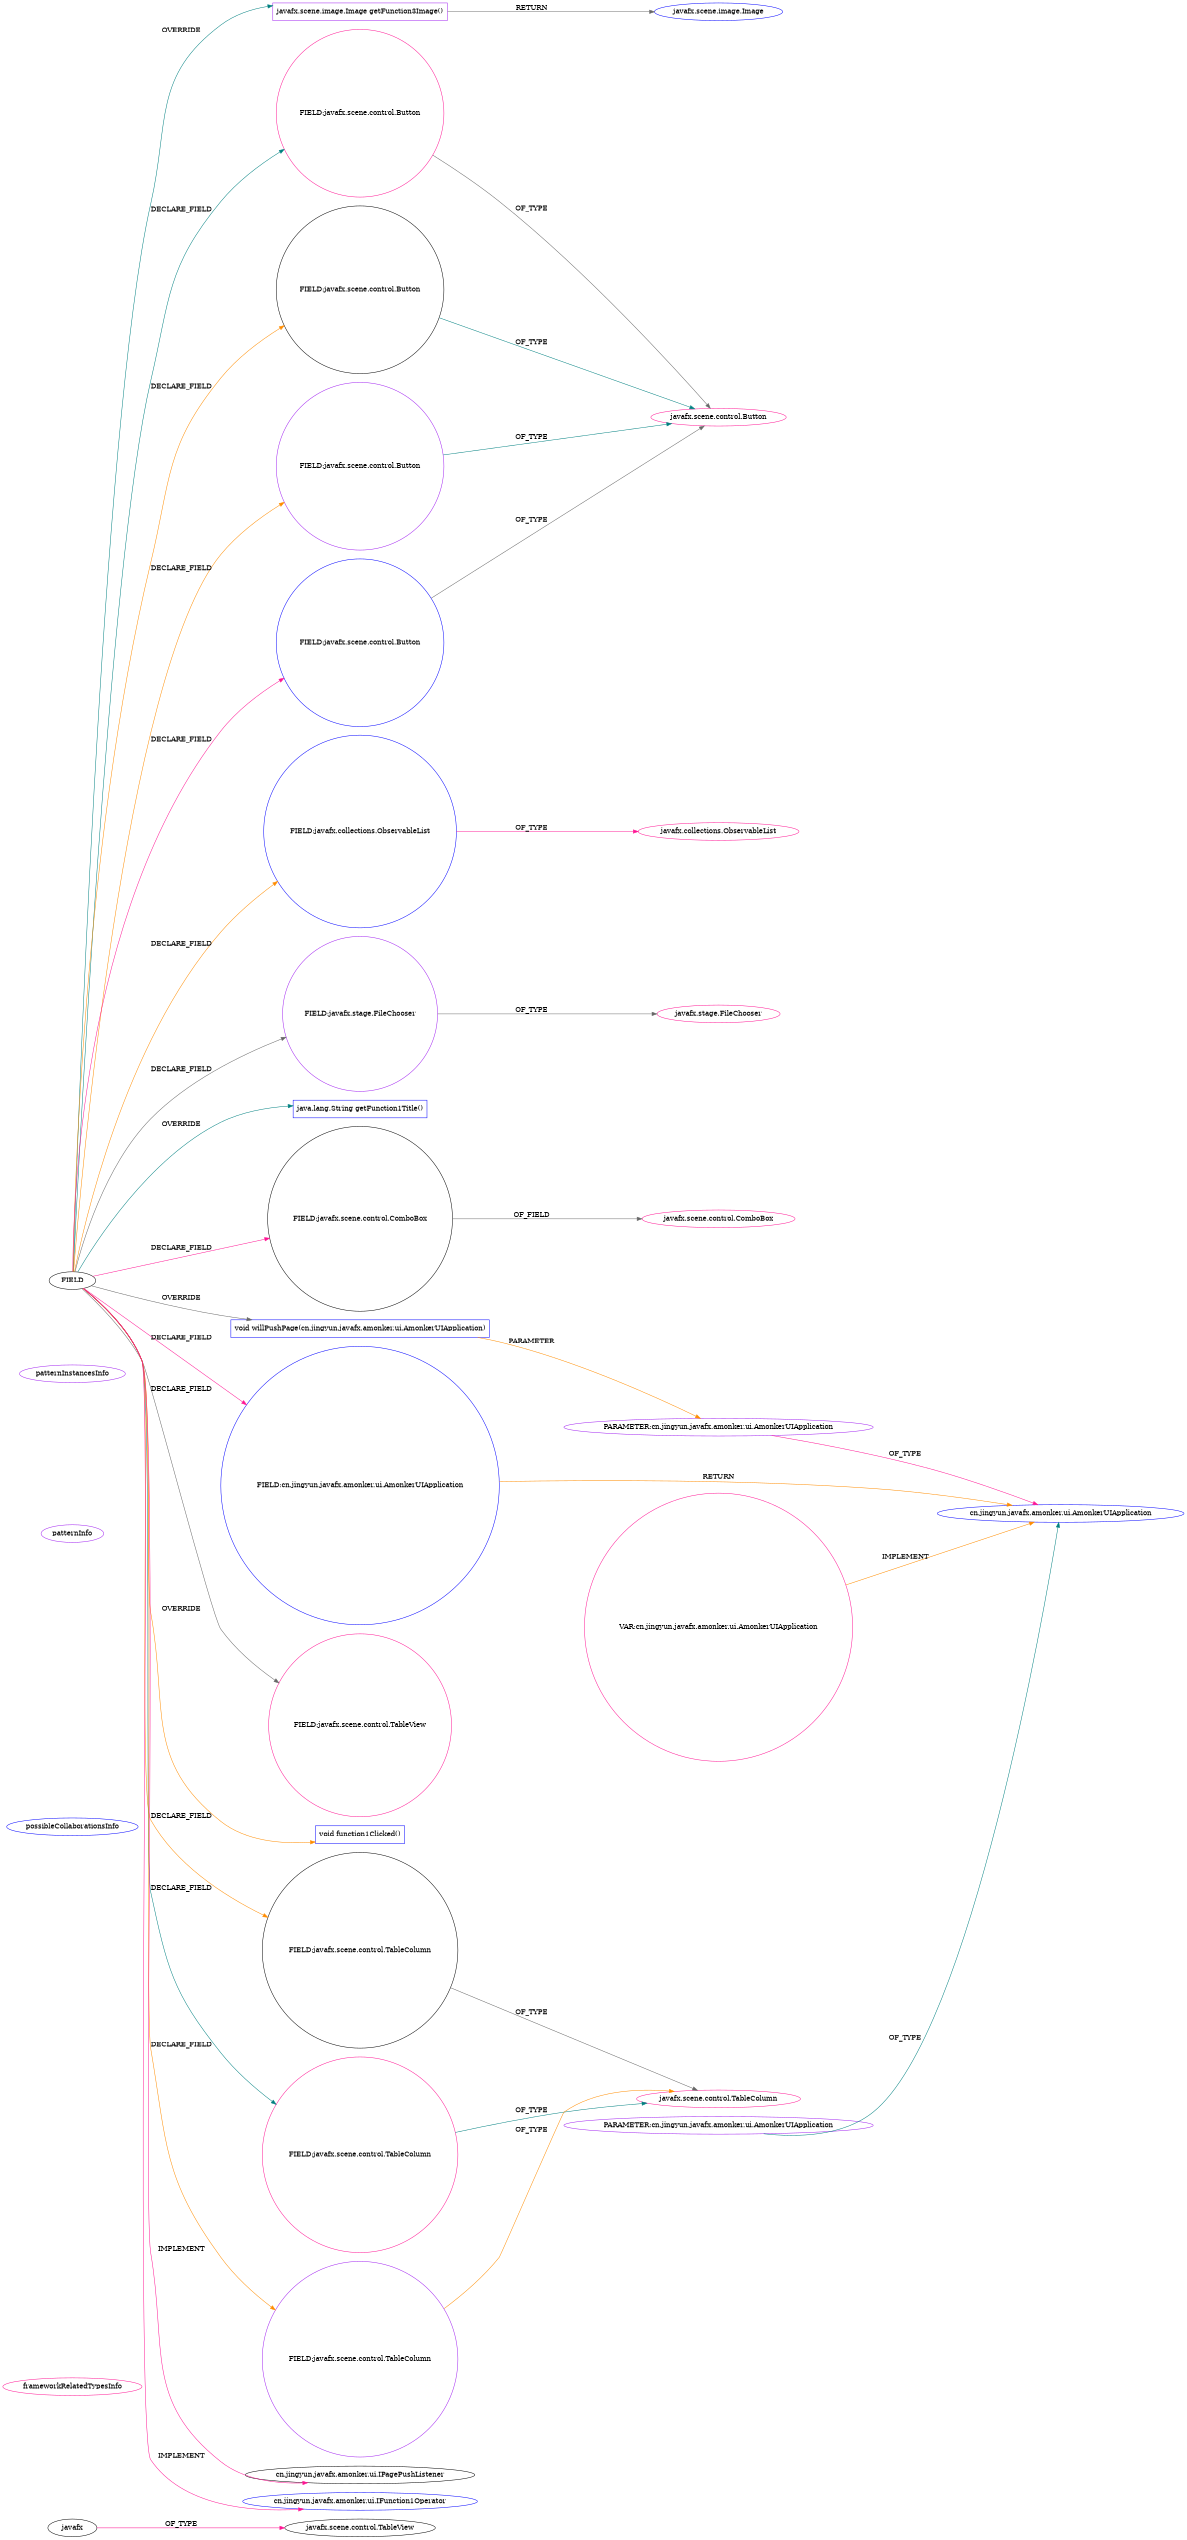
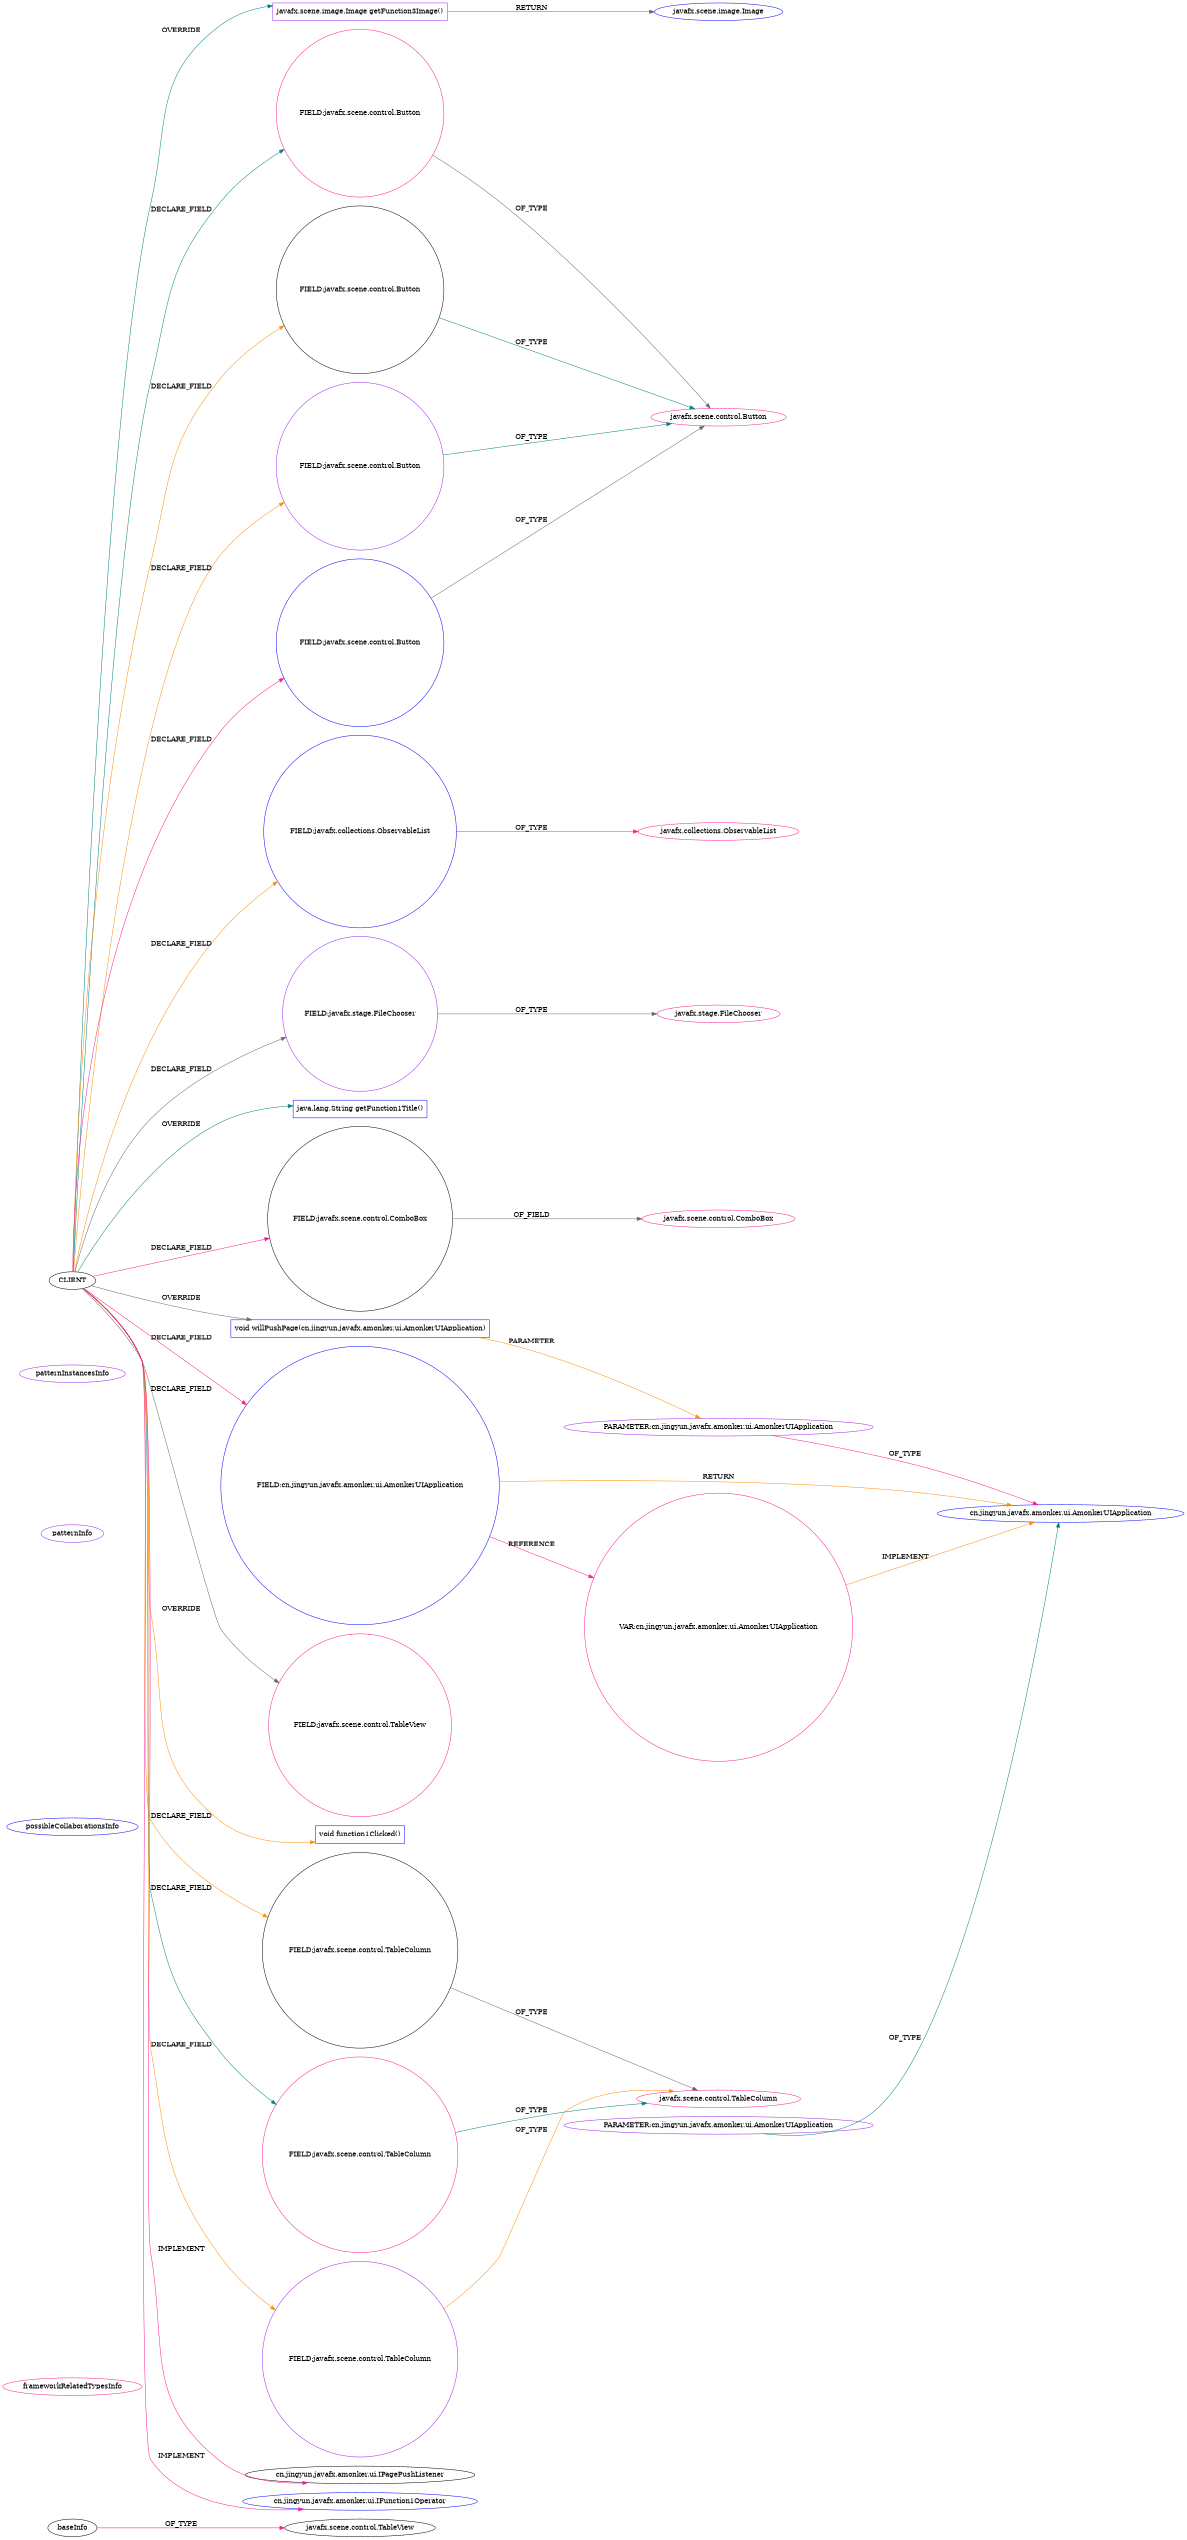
node "FIELD": label "FIELD" -> "CLIENT"
edge "FIELD:cn.jingyun.javafx.amonker.ui.AmonkerUIApplication" -> "VAR:cn.jingyun.javafx.amonker.ui.AmonkerUIApplication": added, label "REFERENCE"
node "javafx": label "javafx" -> "baseInfo"
